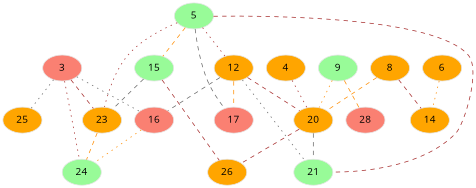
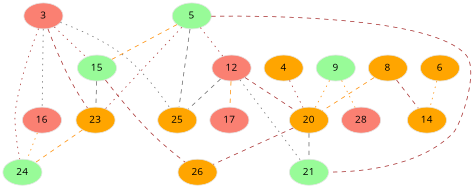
edge "3" -- "15": added
node "12": fillcolor orange -> salmon
edge "5" -- "17": now "5" -- "25"
edge "9" -- "28": style dashed -> dotted
edge "12" -- "16": now "12" -- "25"
